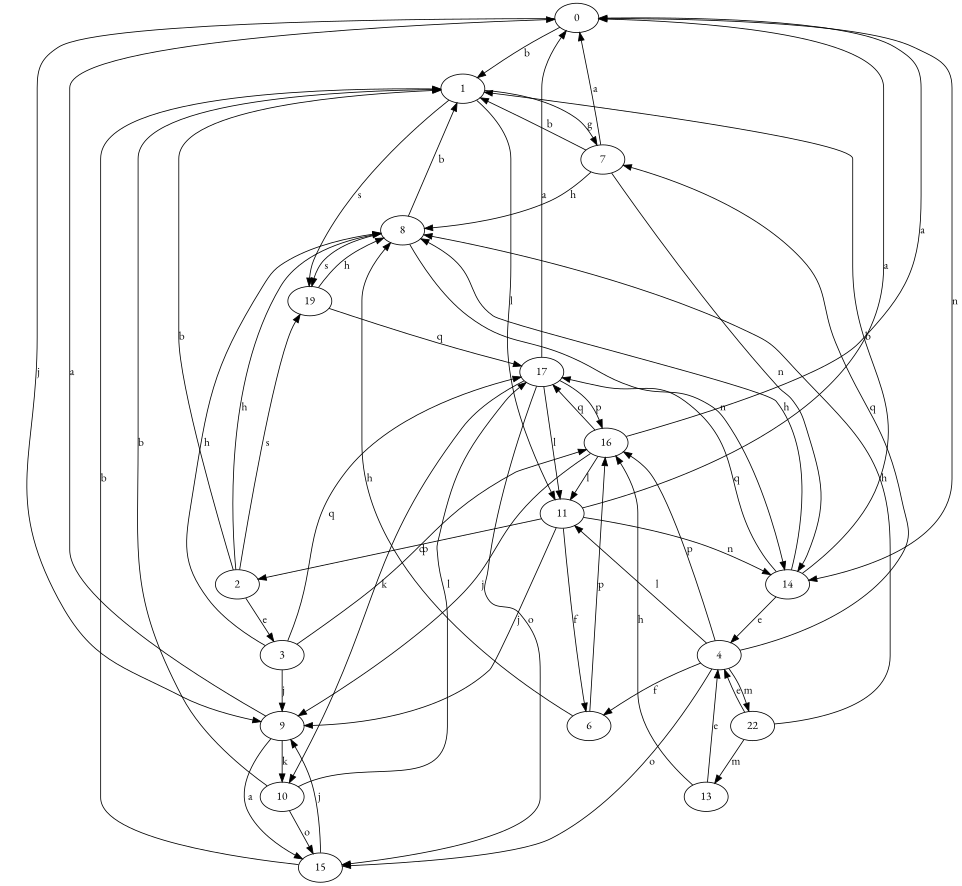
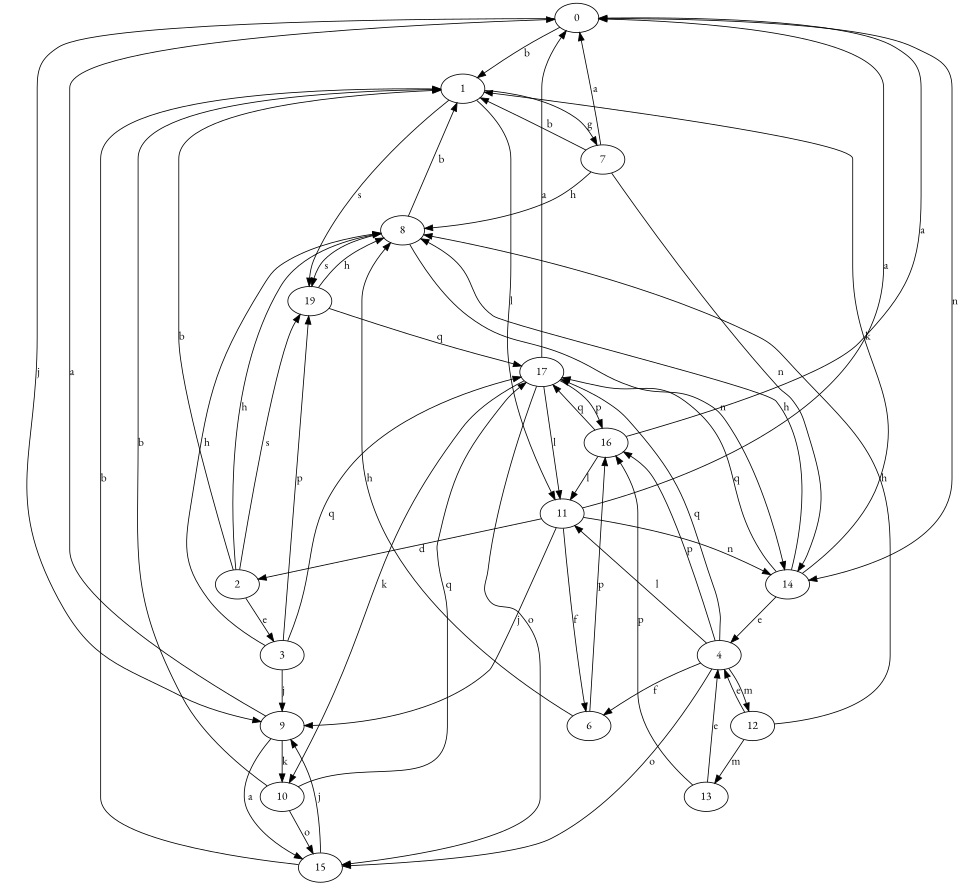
edge "14" -> "1": label "b" -> "k"
edge "4" -> "7": now "4" -> "17"
edge "3" -> "16": now "3" -> "19"
edge "10" -> "17": label "l" -> "q"
edge "16" -> "9": removed, label "j"
edge "13" -> "16": label "h" -> "p"
node "22": label "22" -> "12"
